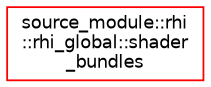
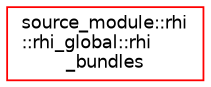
node "source_module::rhi ::rhi_global::shader _bundles": label "source_module::rhi ::rhi_global::shader _bundles" -> "source_module::rhi ::rhi_global::rhi _bundles"
